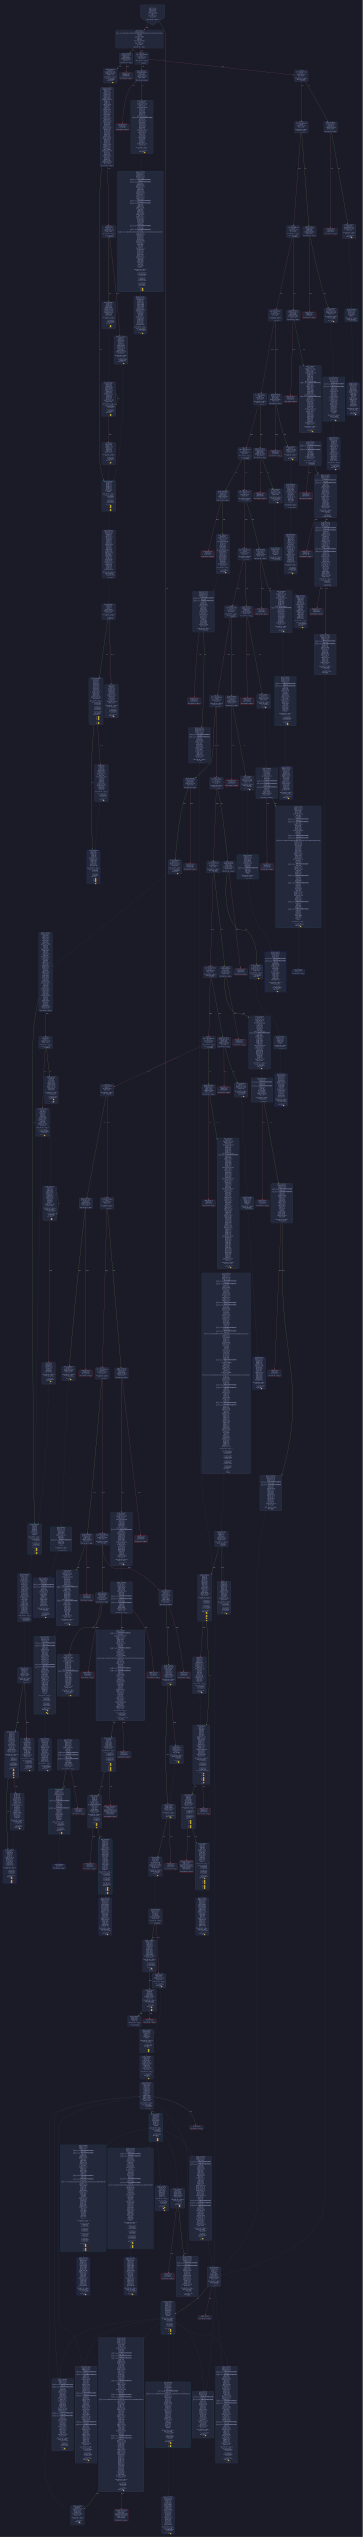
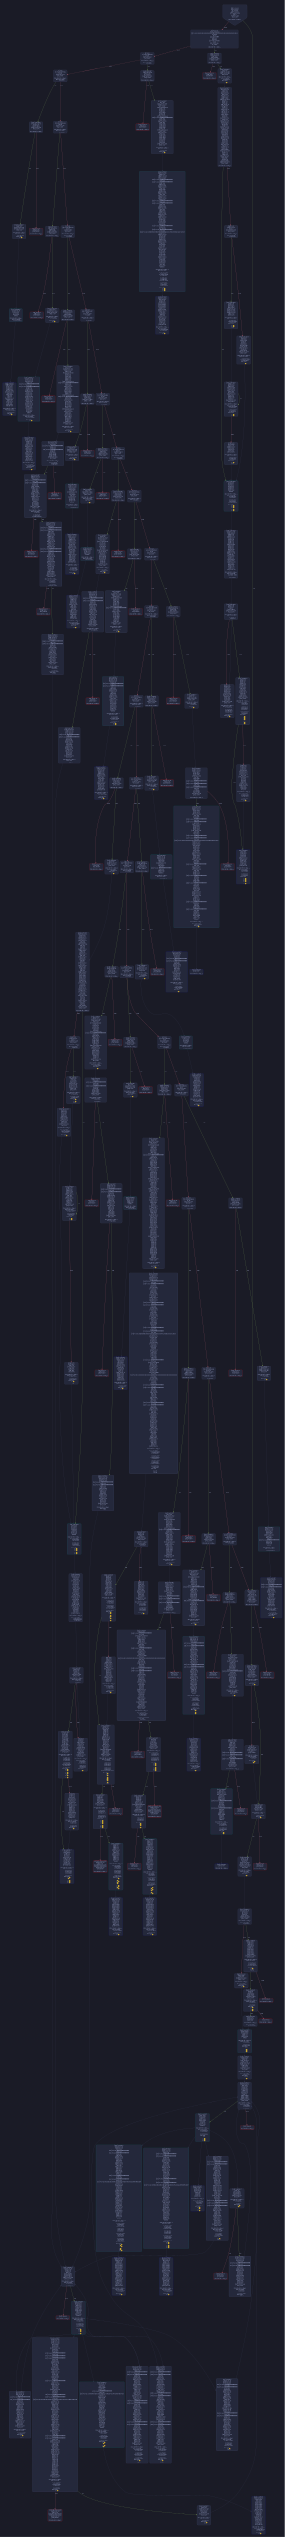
node "[0a99] INVALID Stack size req: 0, sizeΔ: 0": added
